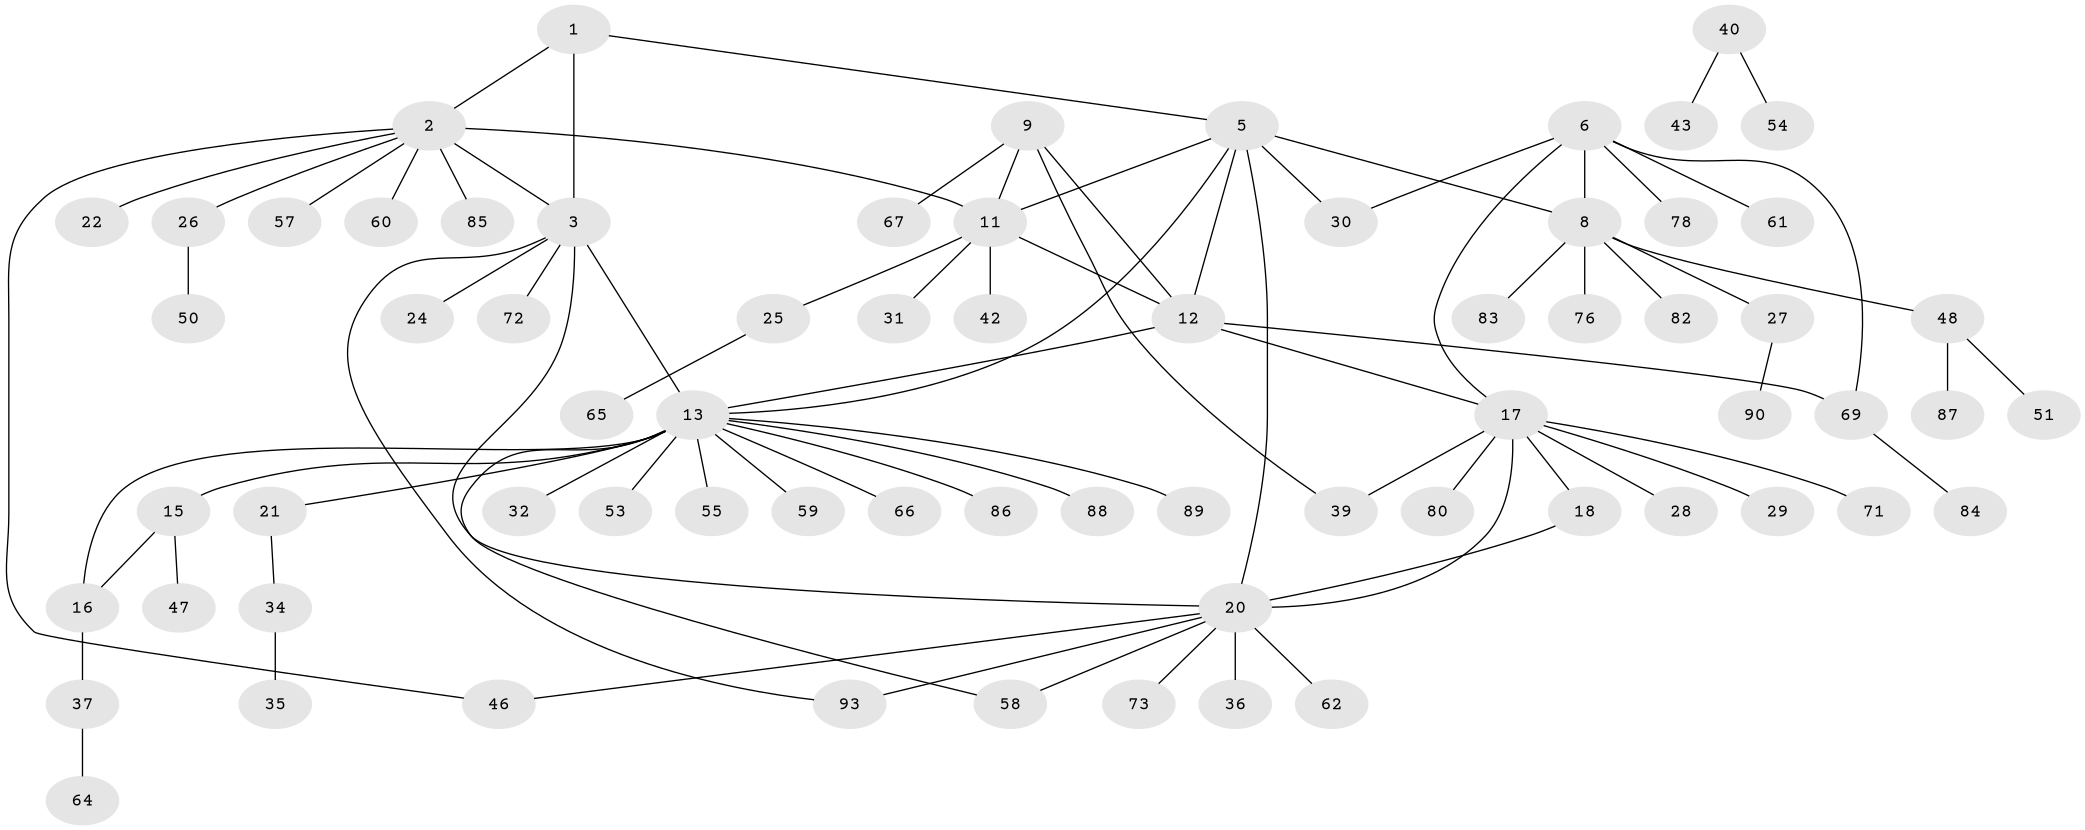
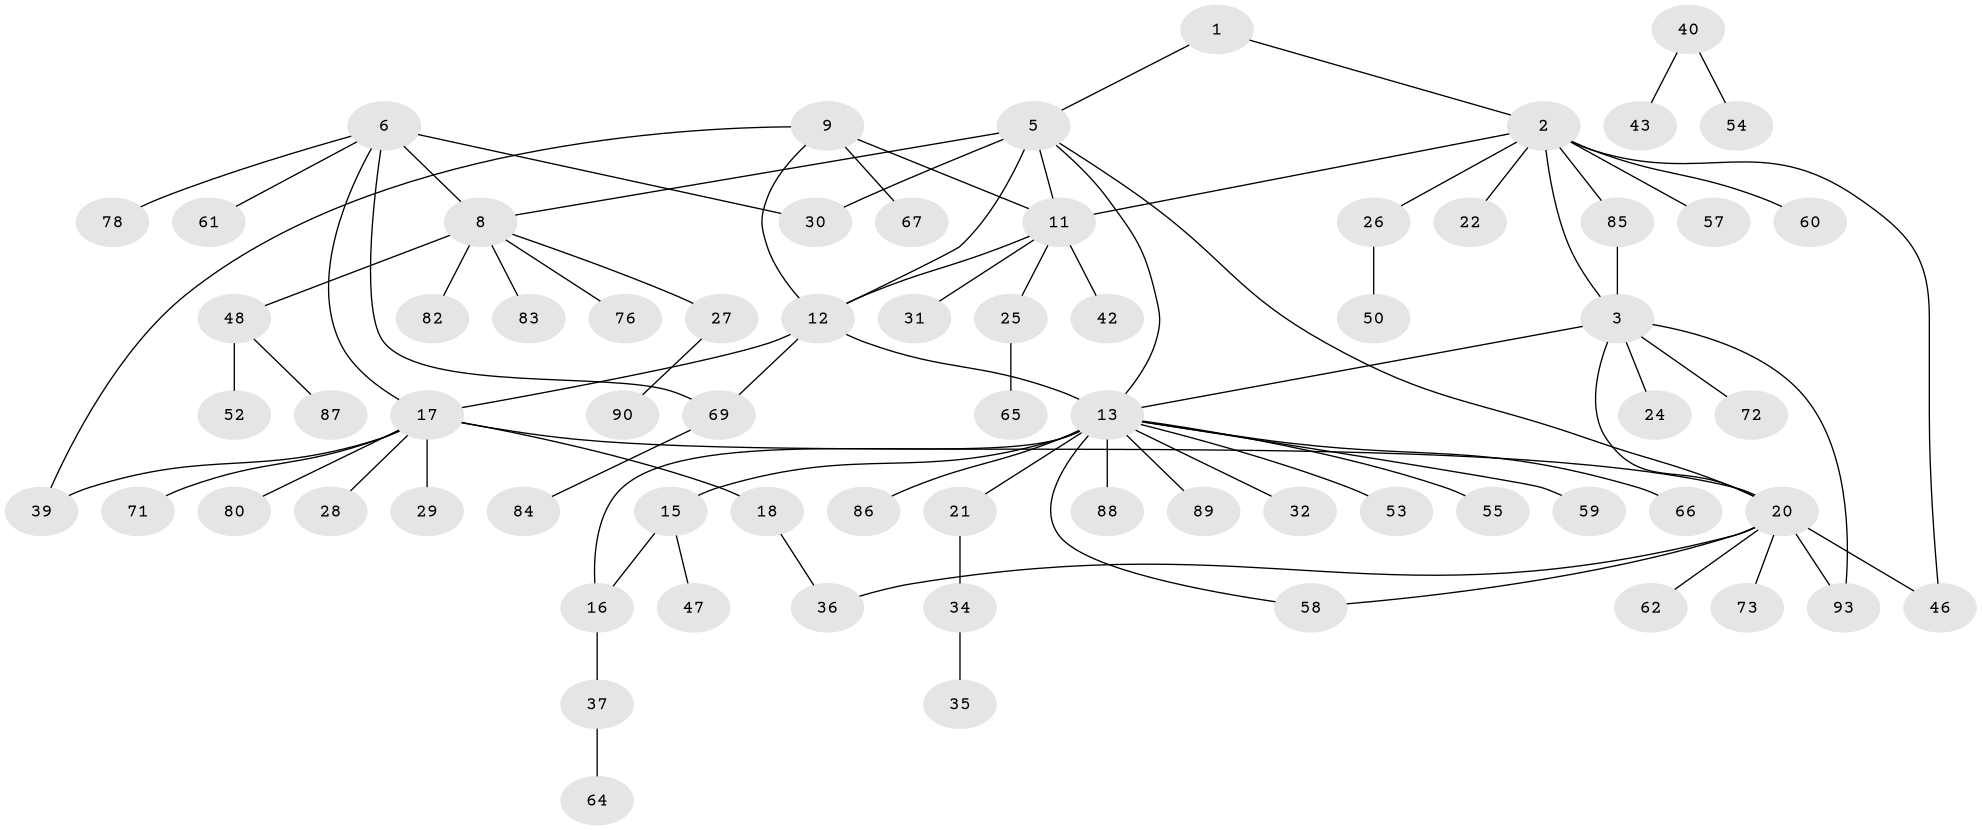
edge "1" -- "3": now "85" -- "3"
node "51": label "51" -> "52"
edge "18" -- "20": now "18" -- "36"
